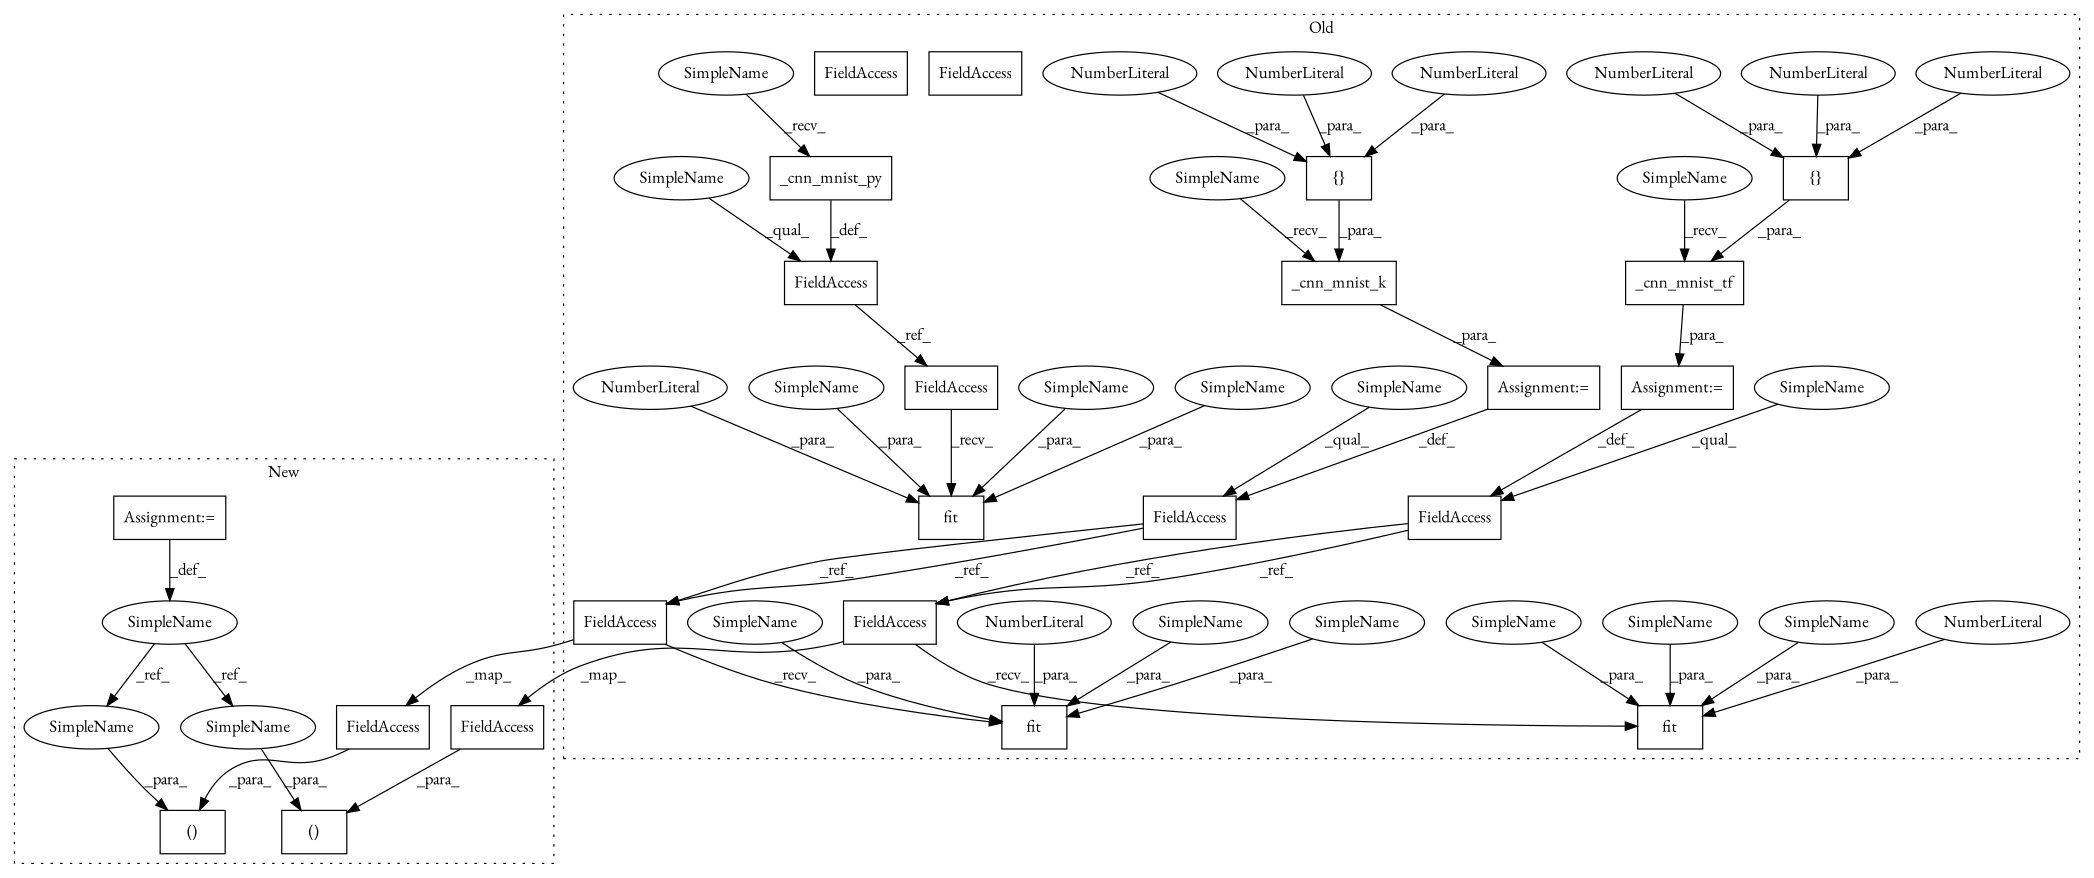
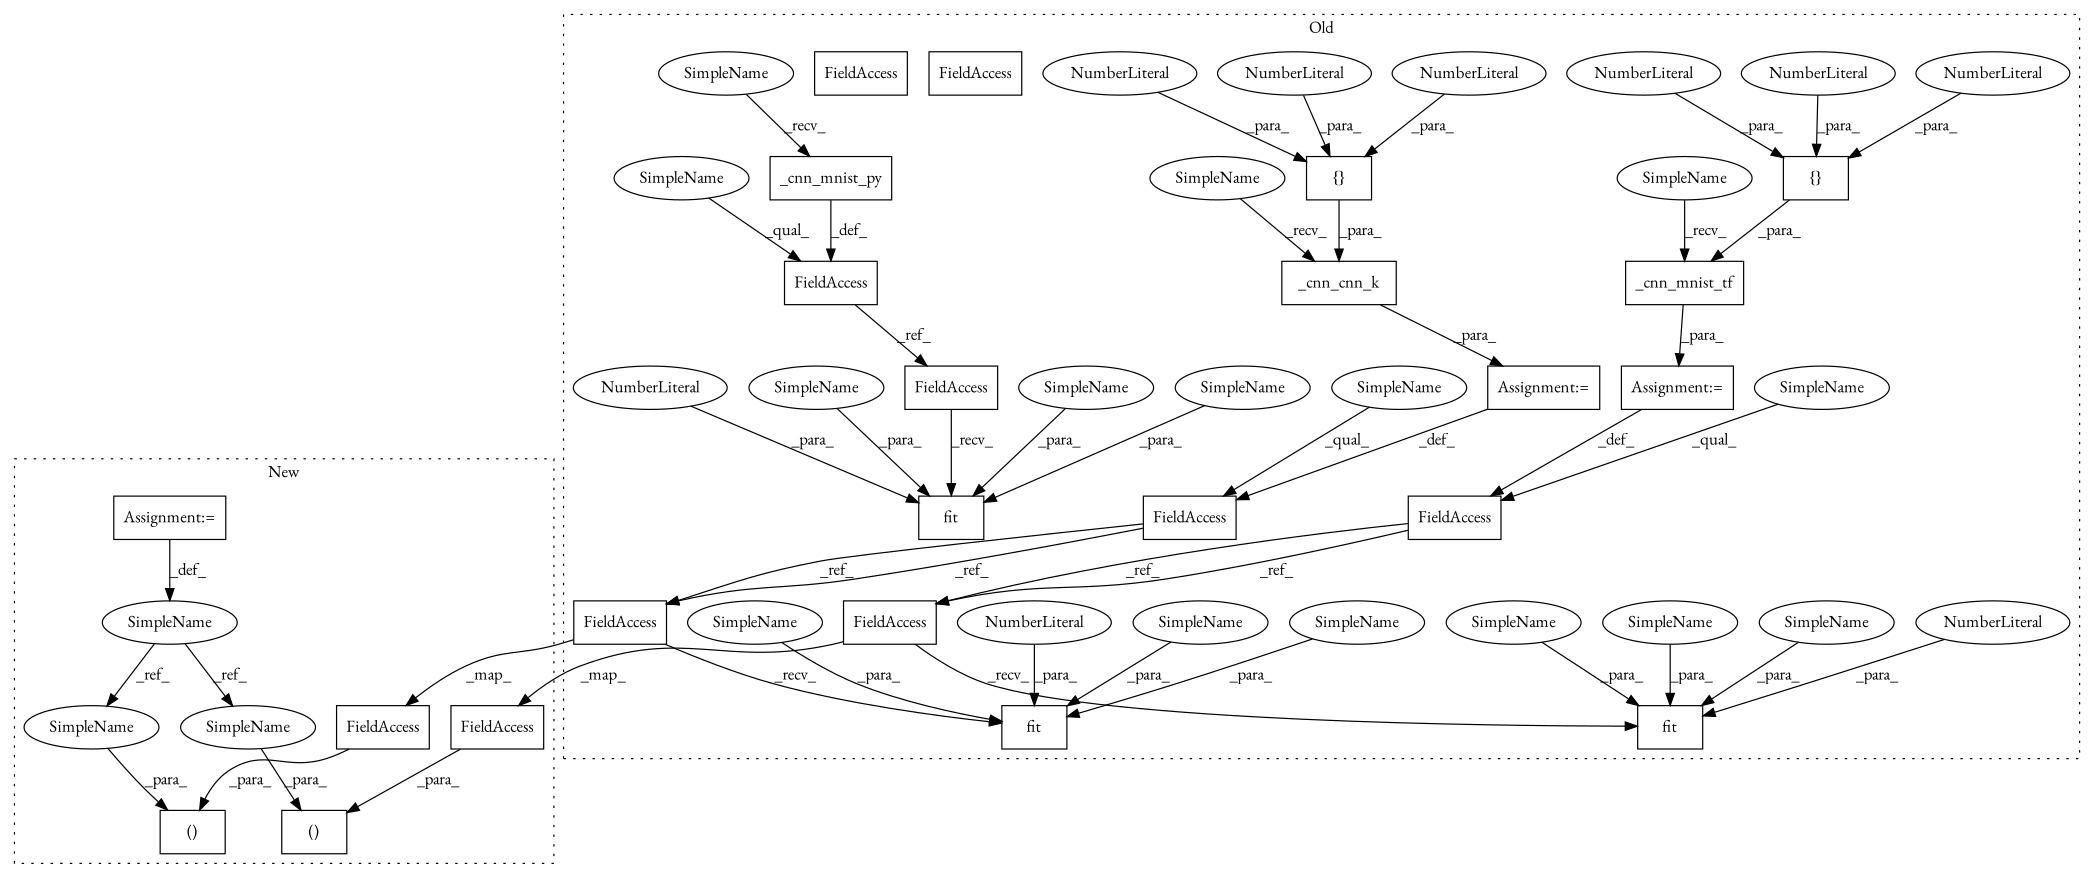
node "_cnn_mnist_k": label "_cnn_mnist_k" -> "_cnn_cnn_k"
